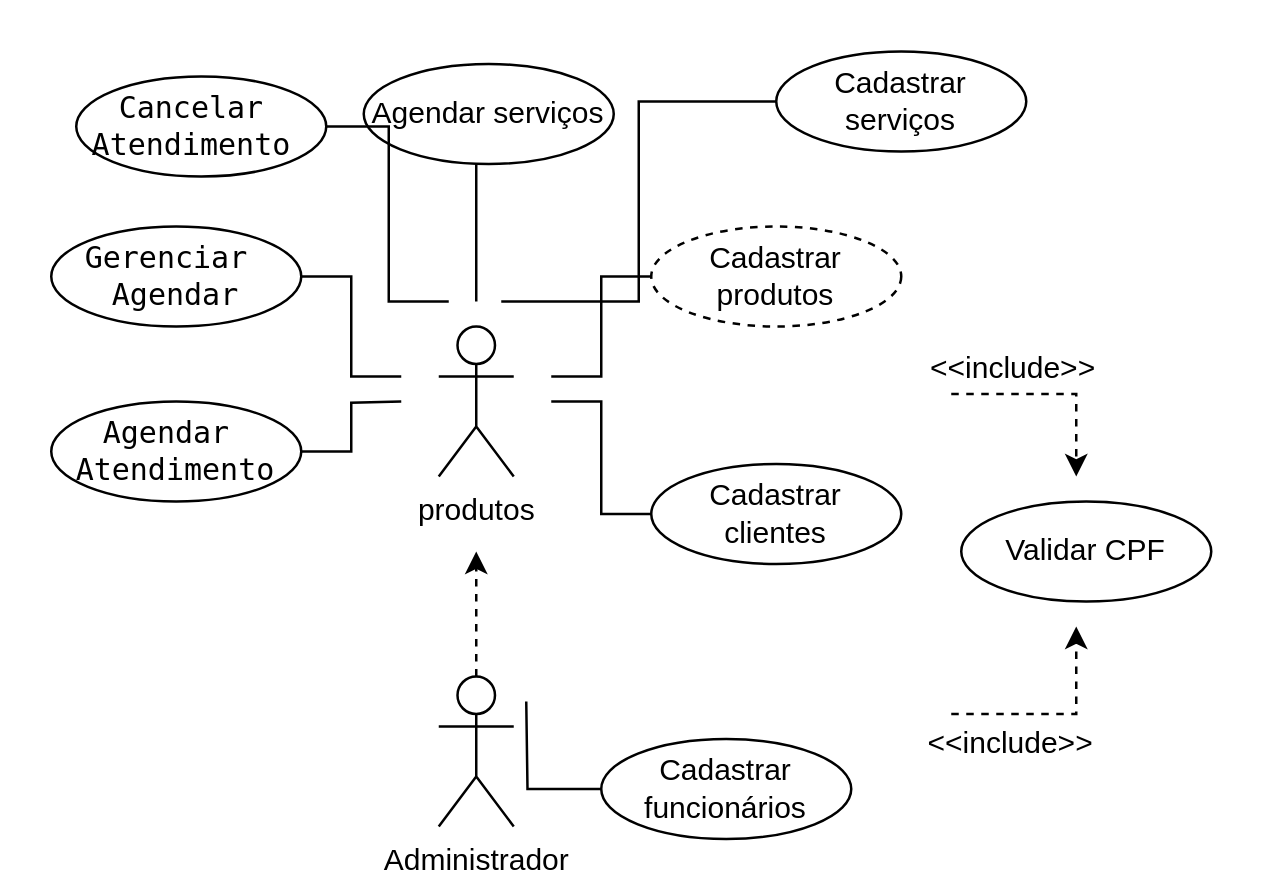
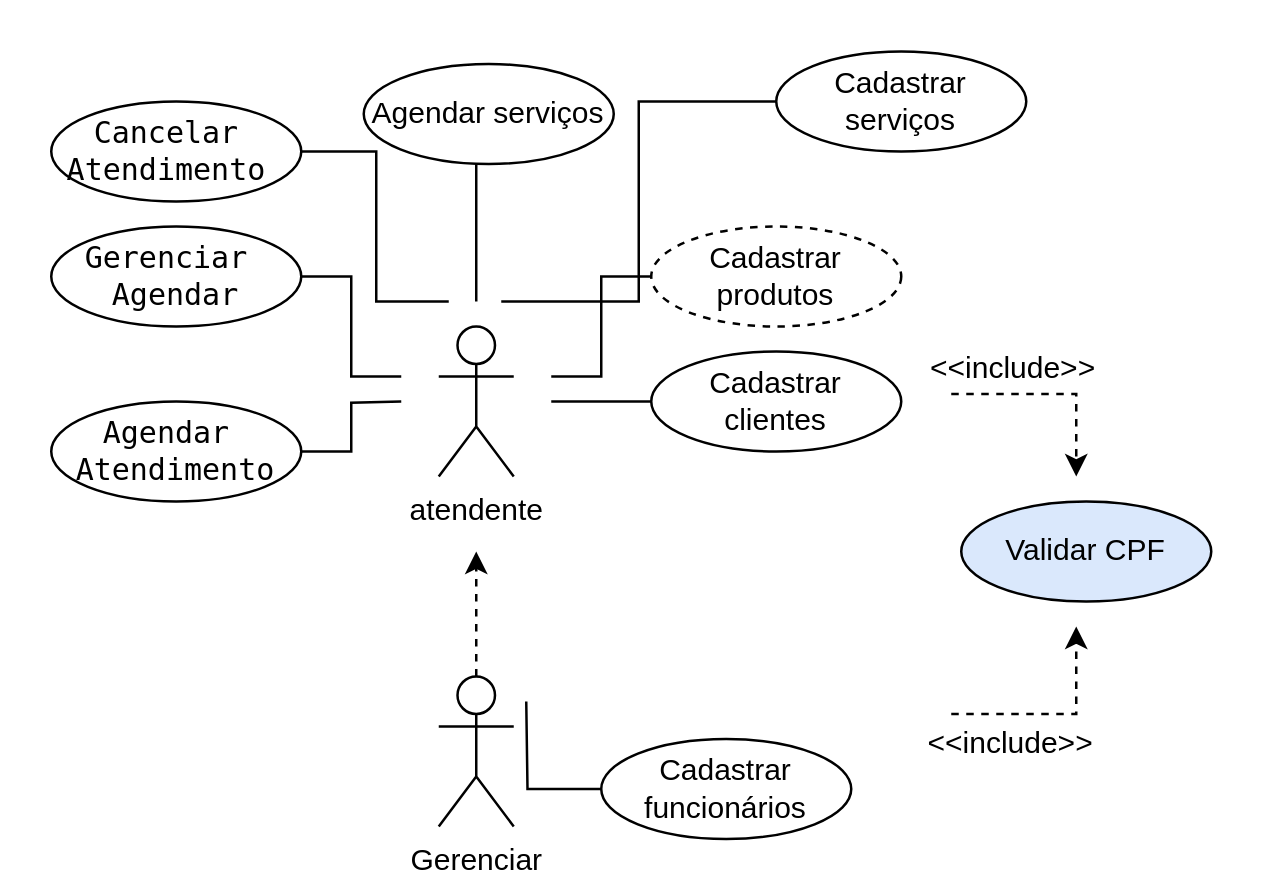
node "Cancelar Atendimento": moved (201, 126) -> (176, 151)
node "produtos": label "produtos" -> "atendente"
node "Cadastrar clientes": moved (776, 514) -> (776, 401)
node "Validar CPF": fillcolor #ffffff -> #dae8fc
node "Administrador": label "Administrador" -> "Gerenciar"
